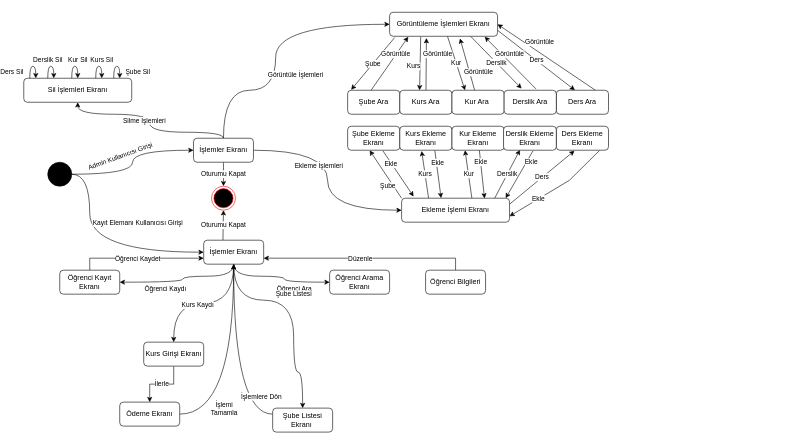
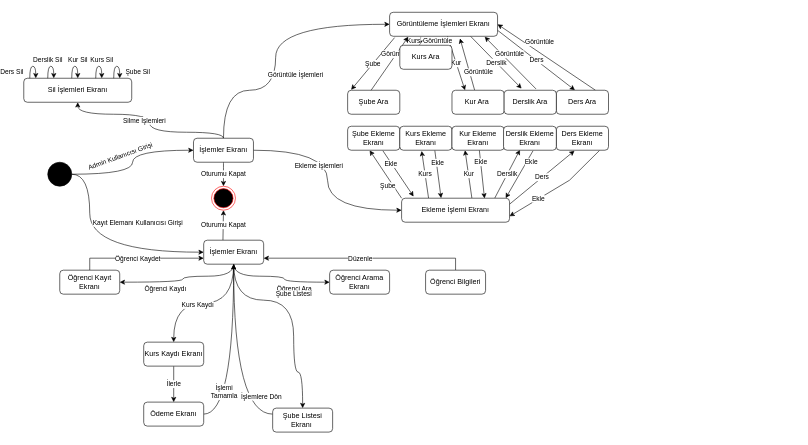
node "Kurs Ara": moved (426, 102) -> (426, 57)
node "Kurs Girişi Ekranı": label "Kurs Girişi Ekranı" -> "Kurs Kaydı Ekranı"
node "Ödeme Ekranı": moved (150, 414) -> (174, 414)
